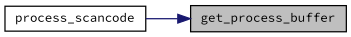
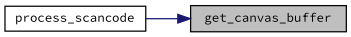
node "get_process_buffer": label "get_process_buffer" -> "get_canvas_buffer"
